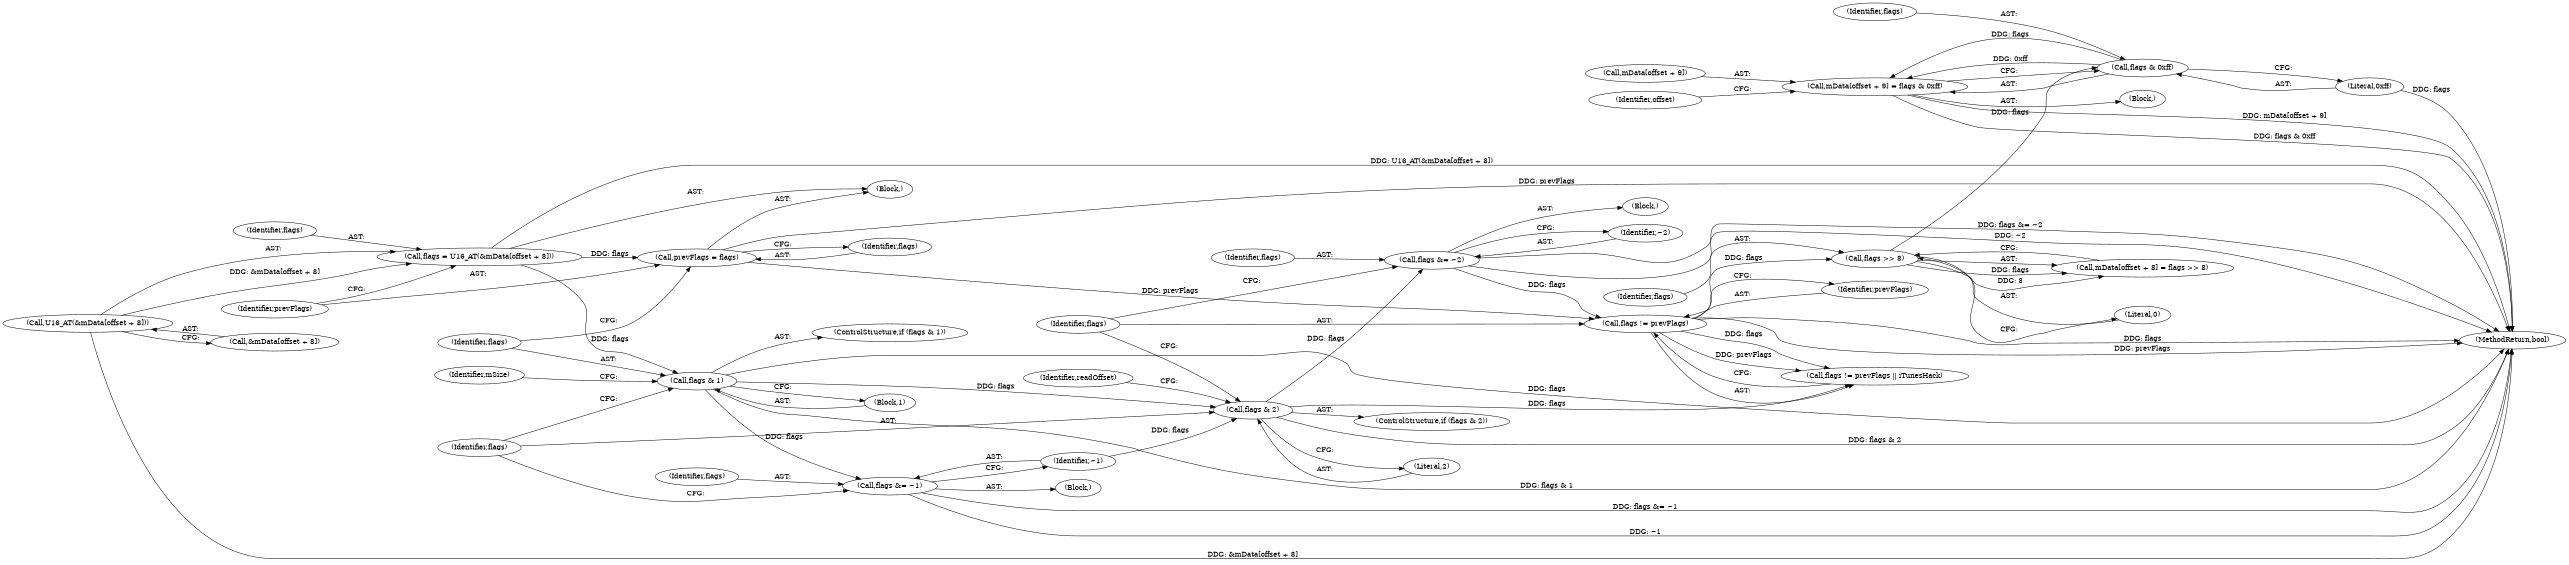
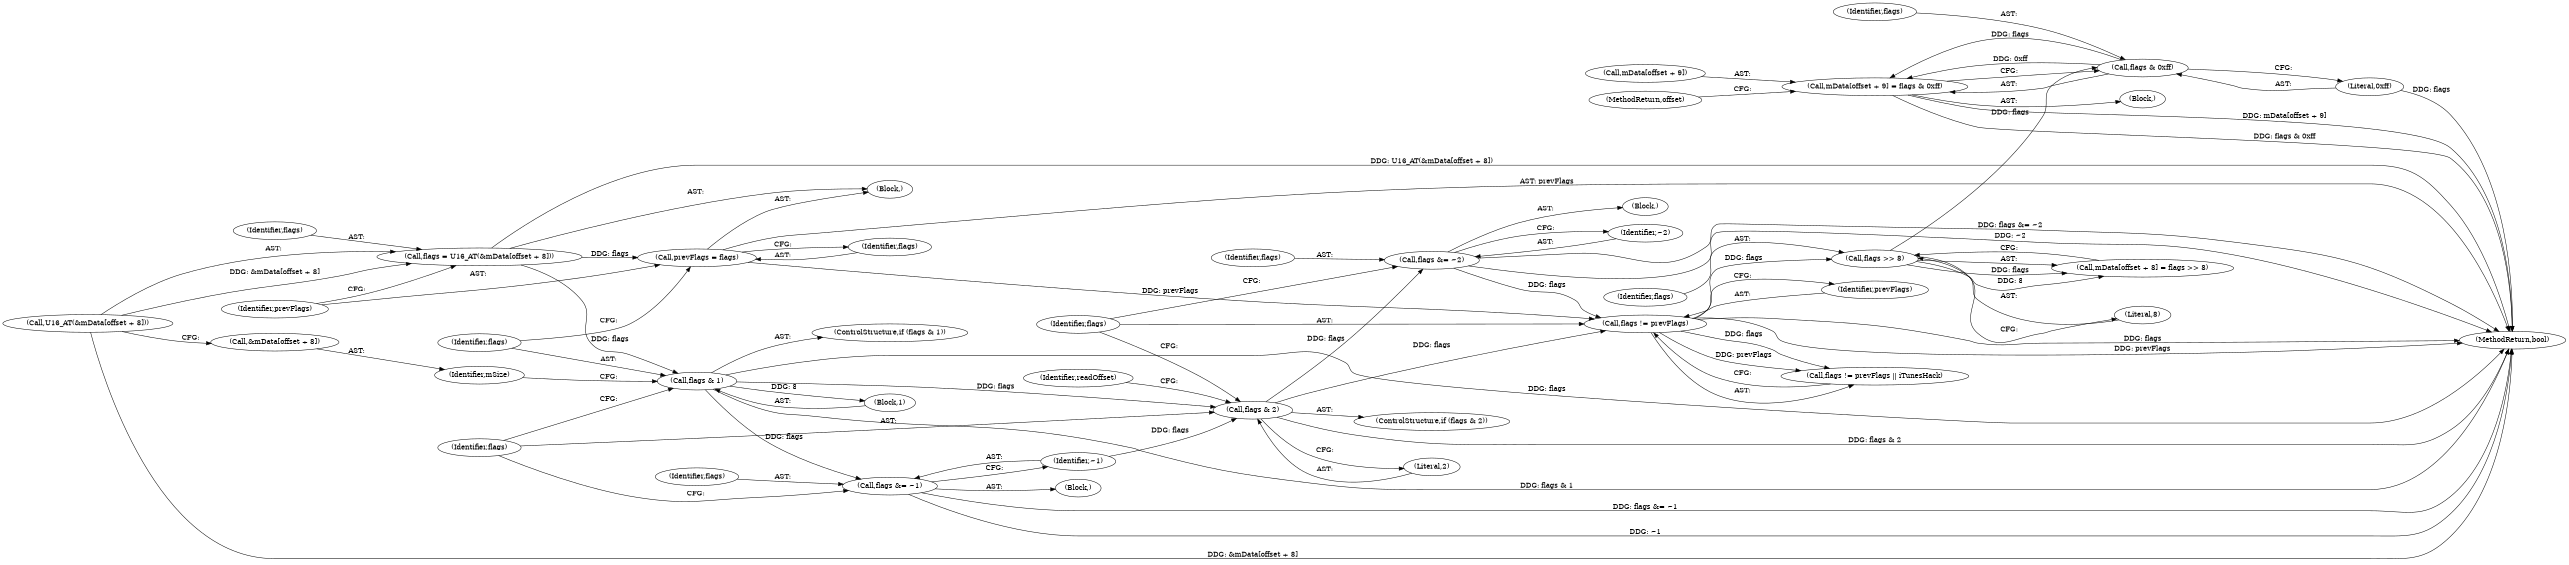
node "(Identifier,offset)": label "(Identifier,offset)" -> "(MethodReturn,offset)"
edge "(Call,prevFlags = flags)" -> "(MethodReturn,bool)": label "DDG: prevFlags" -> "AST: prevFlags"
node "(Literal,0)": label "(Literal,0)" -> "(Literal,8)"
edge "(Call,&mData[offset + 8])" -> "(Call,U16_AT(&mData[offset + 8]))": now "(Call,&mData[offset + 8])" -> "(Identifier,mSize)"
edge "(Call,flags & 1)" -> "(Block,1)": label "CFG: " -> "DDG: 8"
edge "(Call,flags & 2)" -> "(Call,flags != prevFlags || iTunesHack)": now "(Call,flags & 2)" -> "(Call,flags != prevFlags)"
